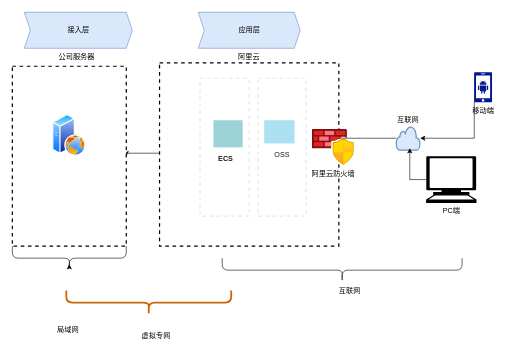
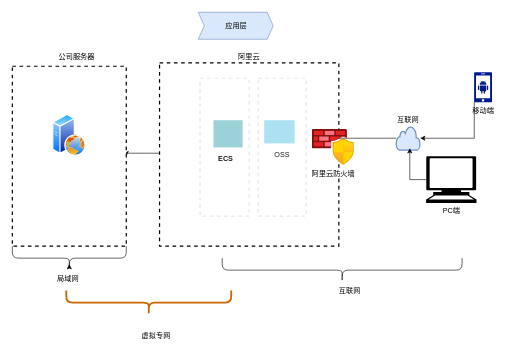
node "接入层": removed
node "应用层": size 102x36 -> 75x27
node "局域网": moved (68, 330) -> (68, 279)
